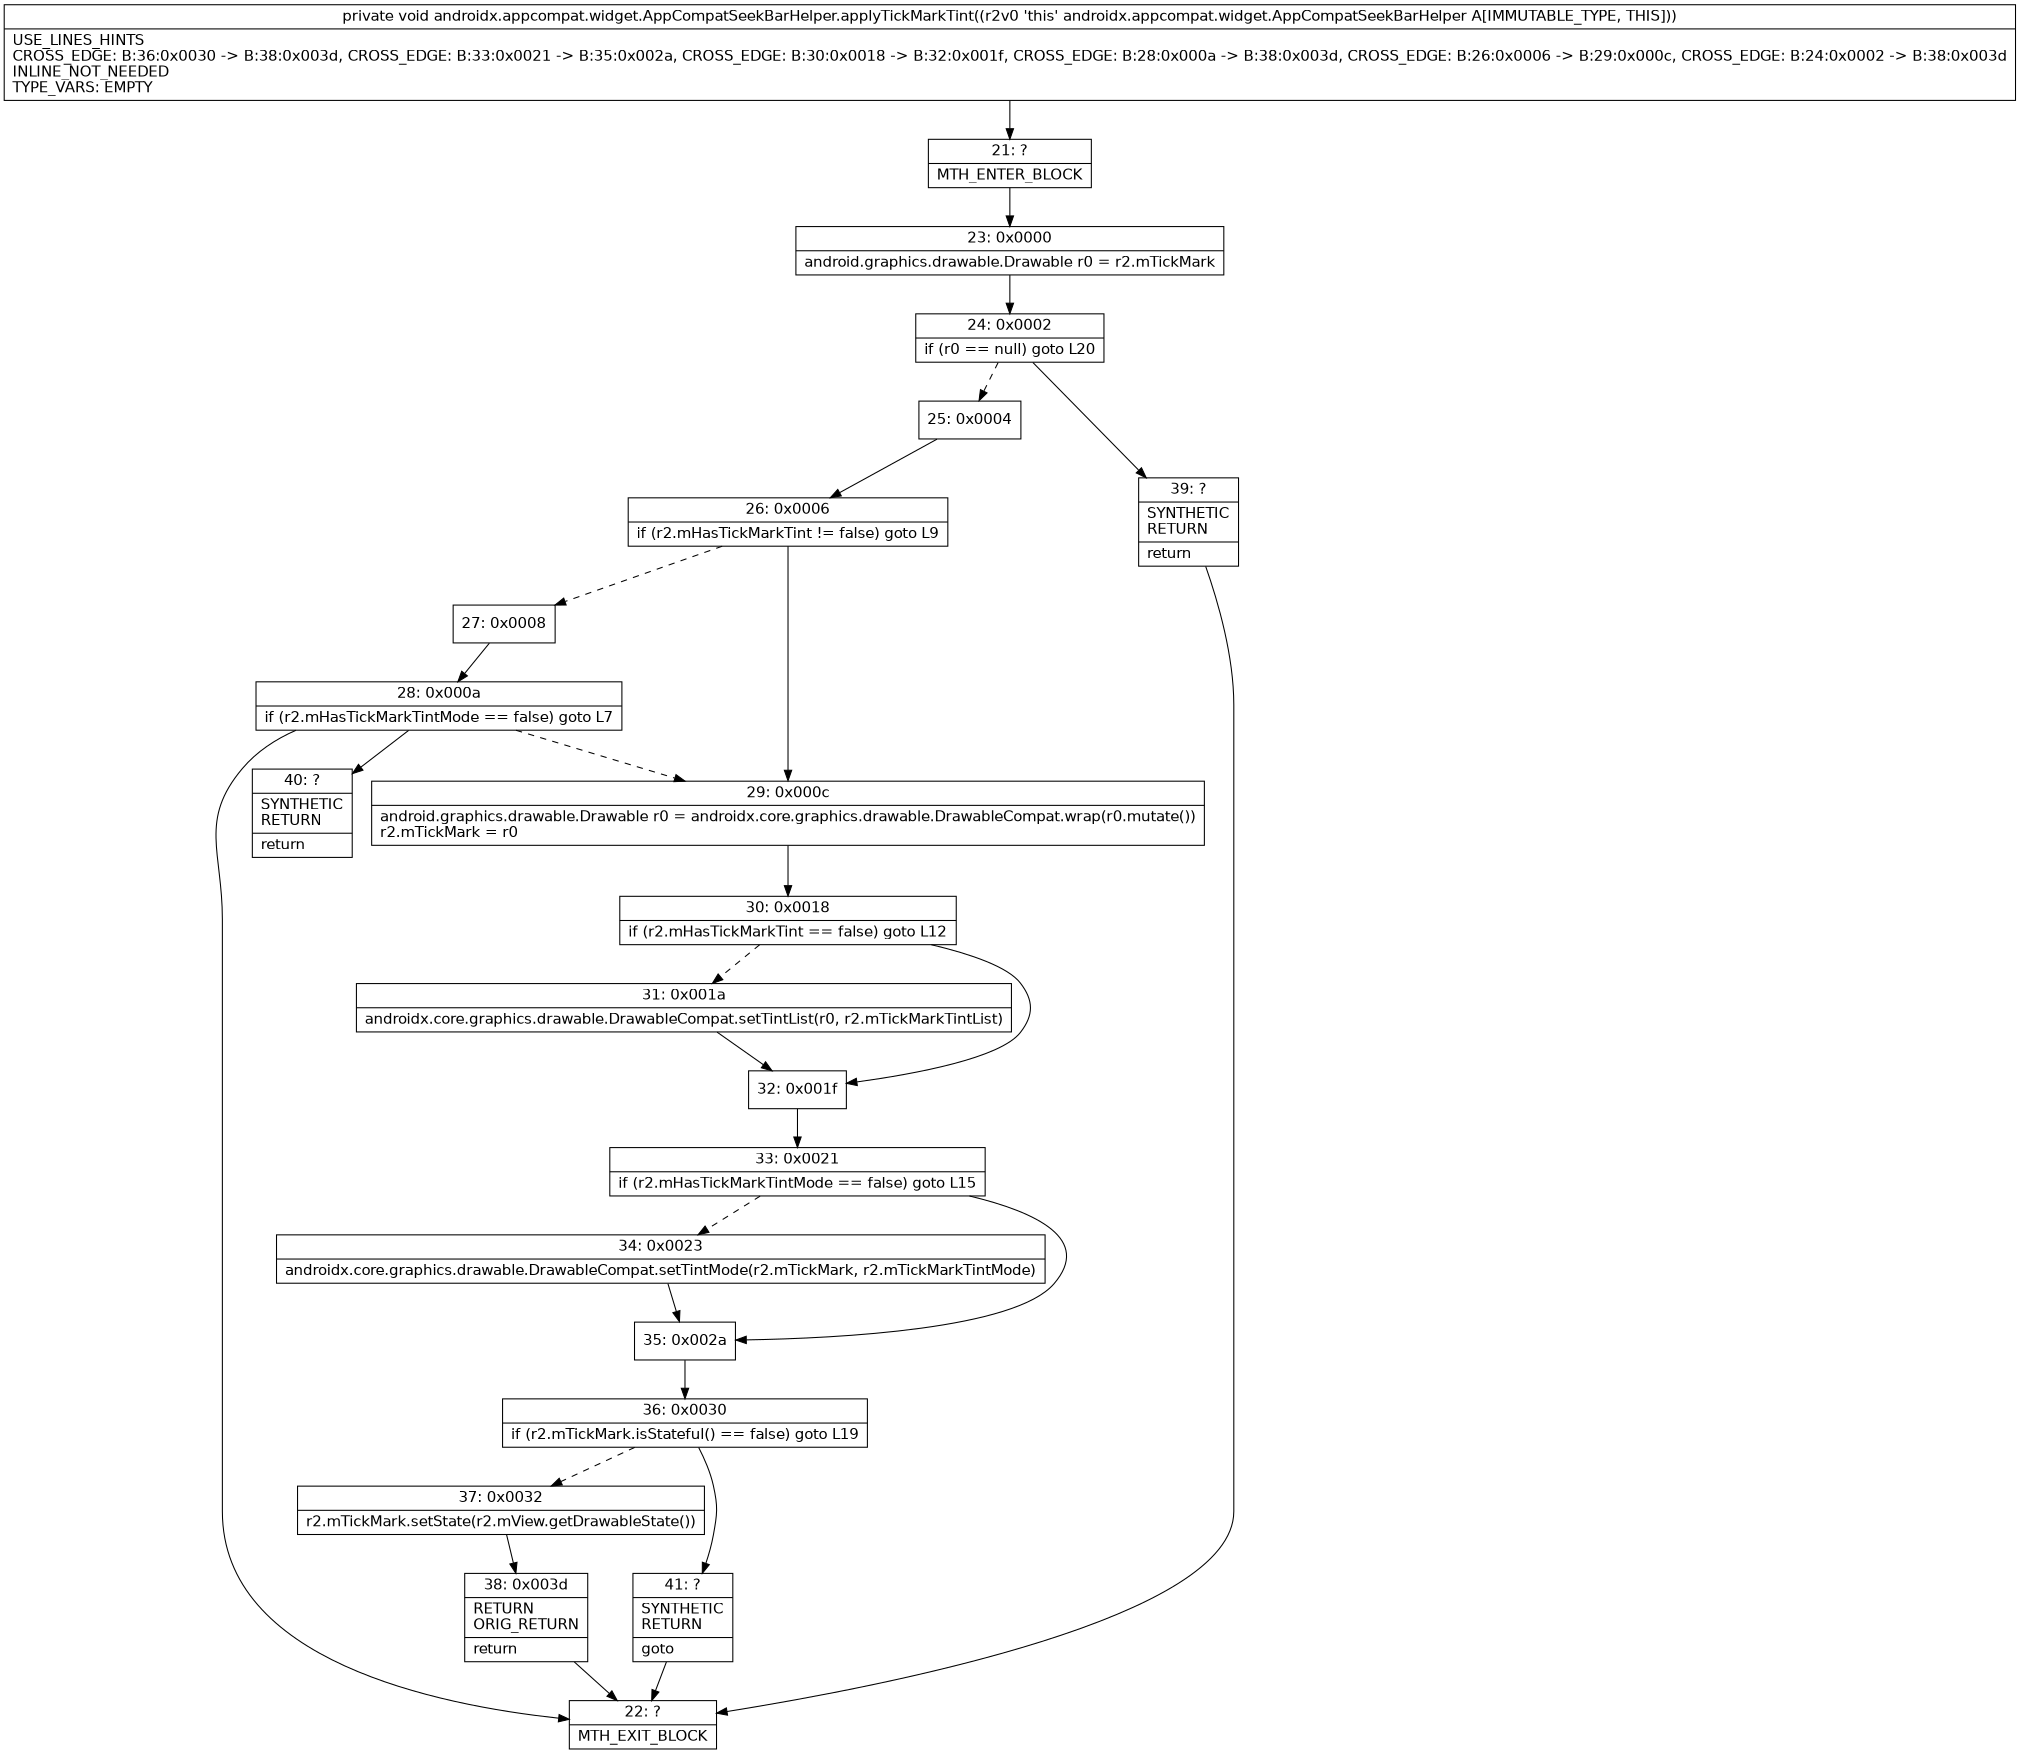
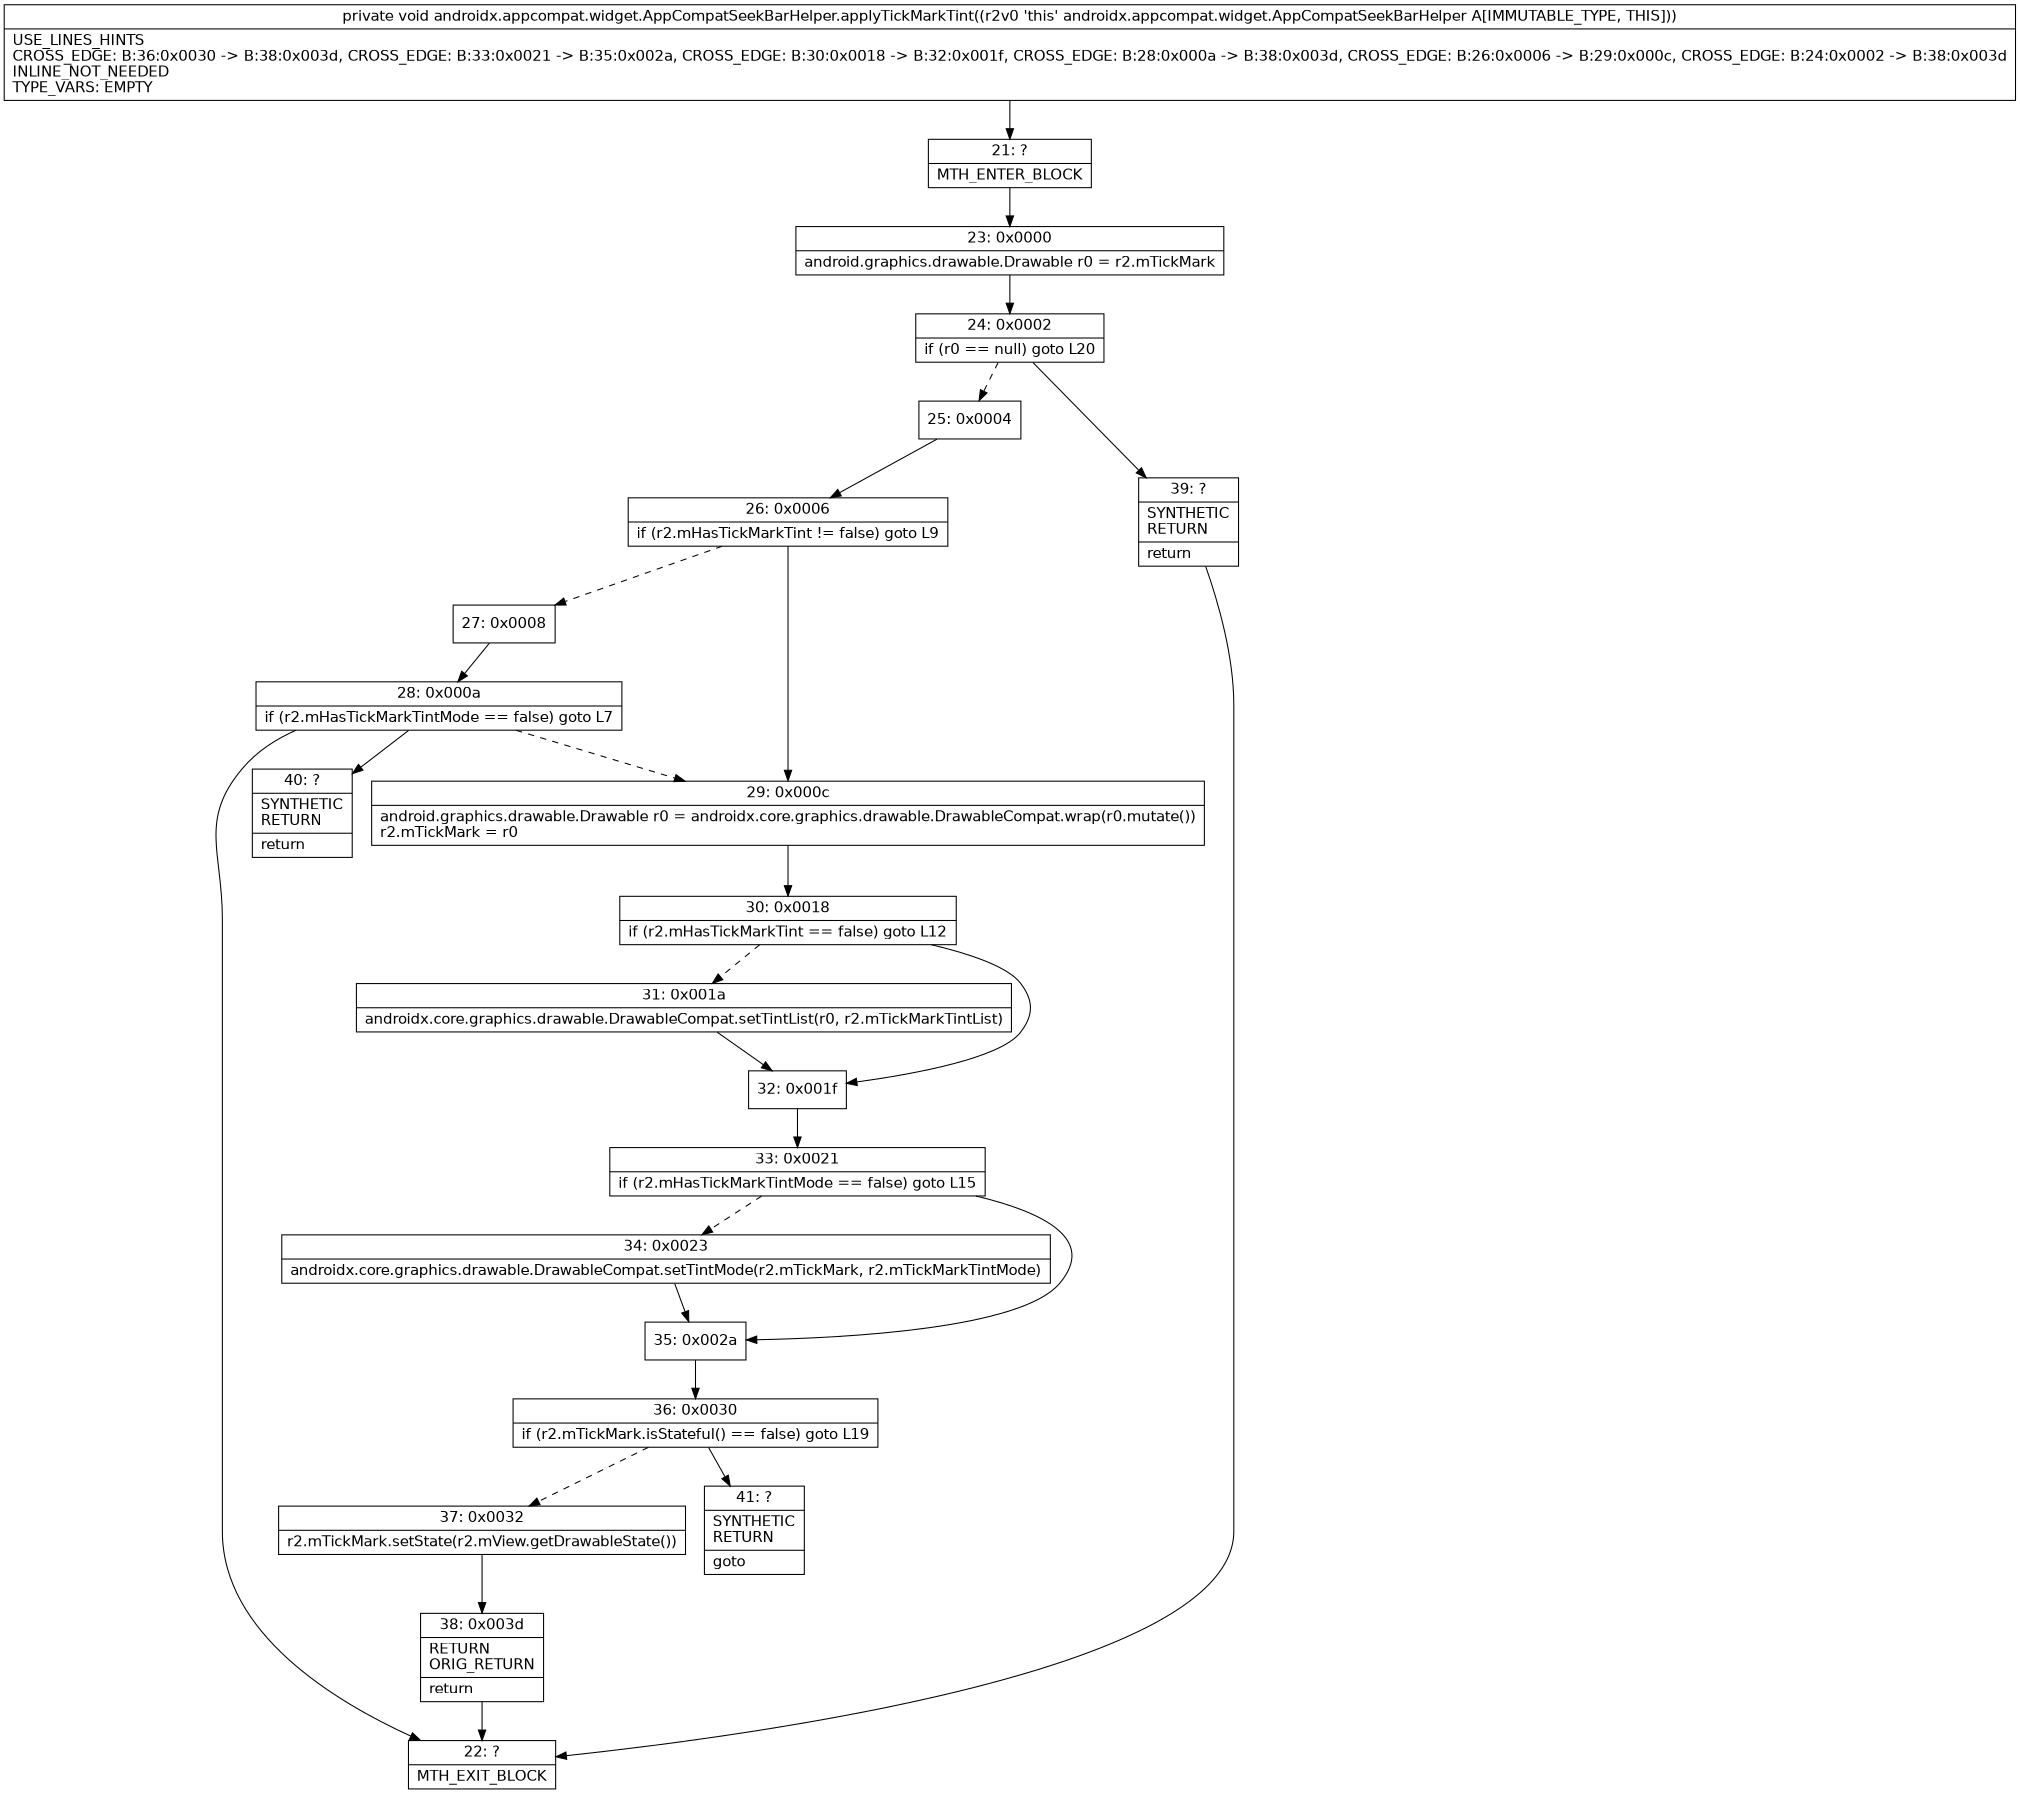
edge "41: ?" -> "22: ?": removed
